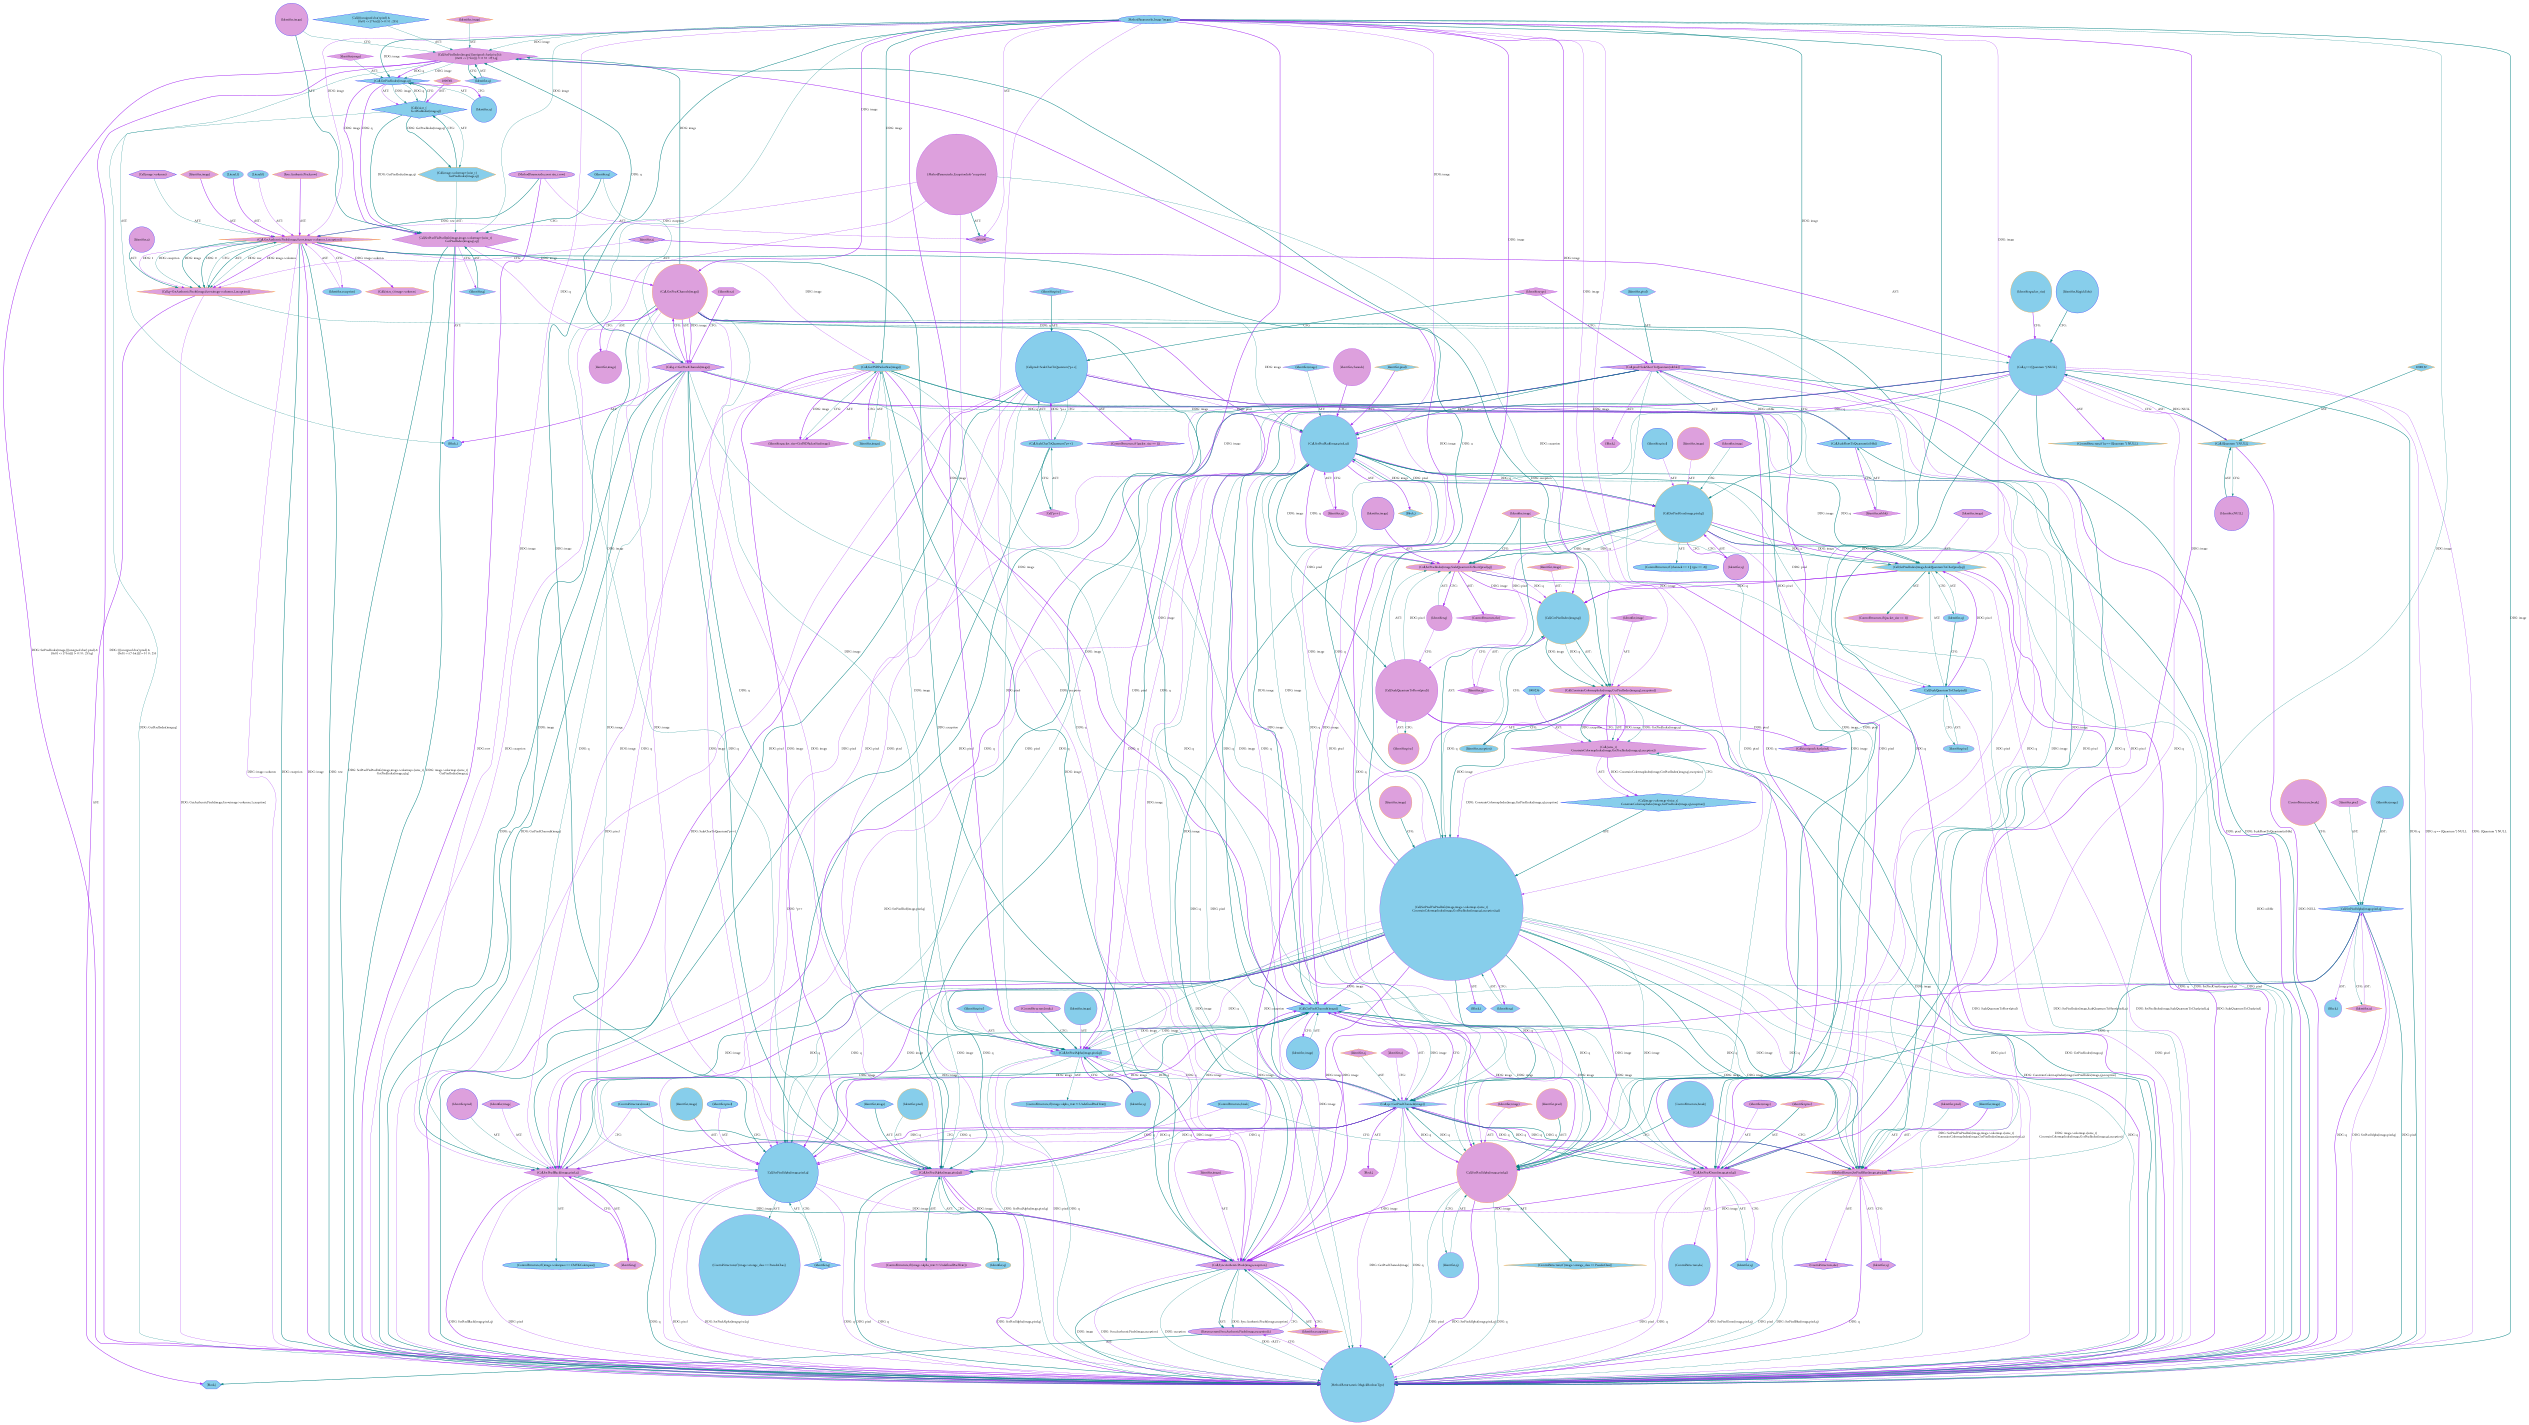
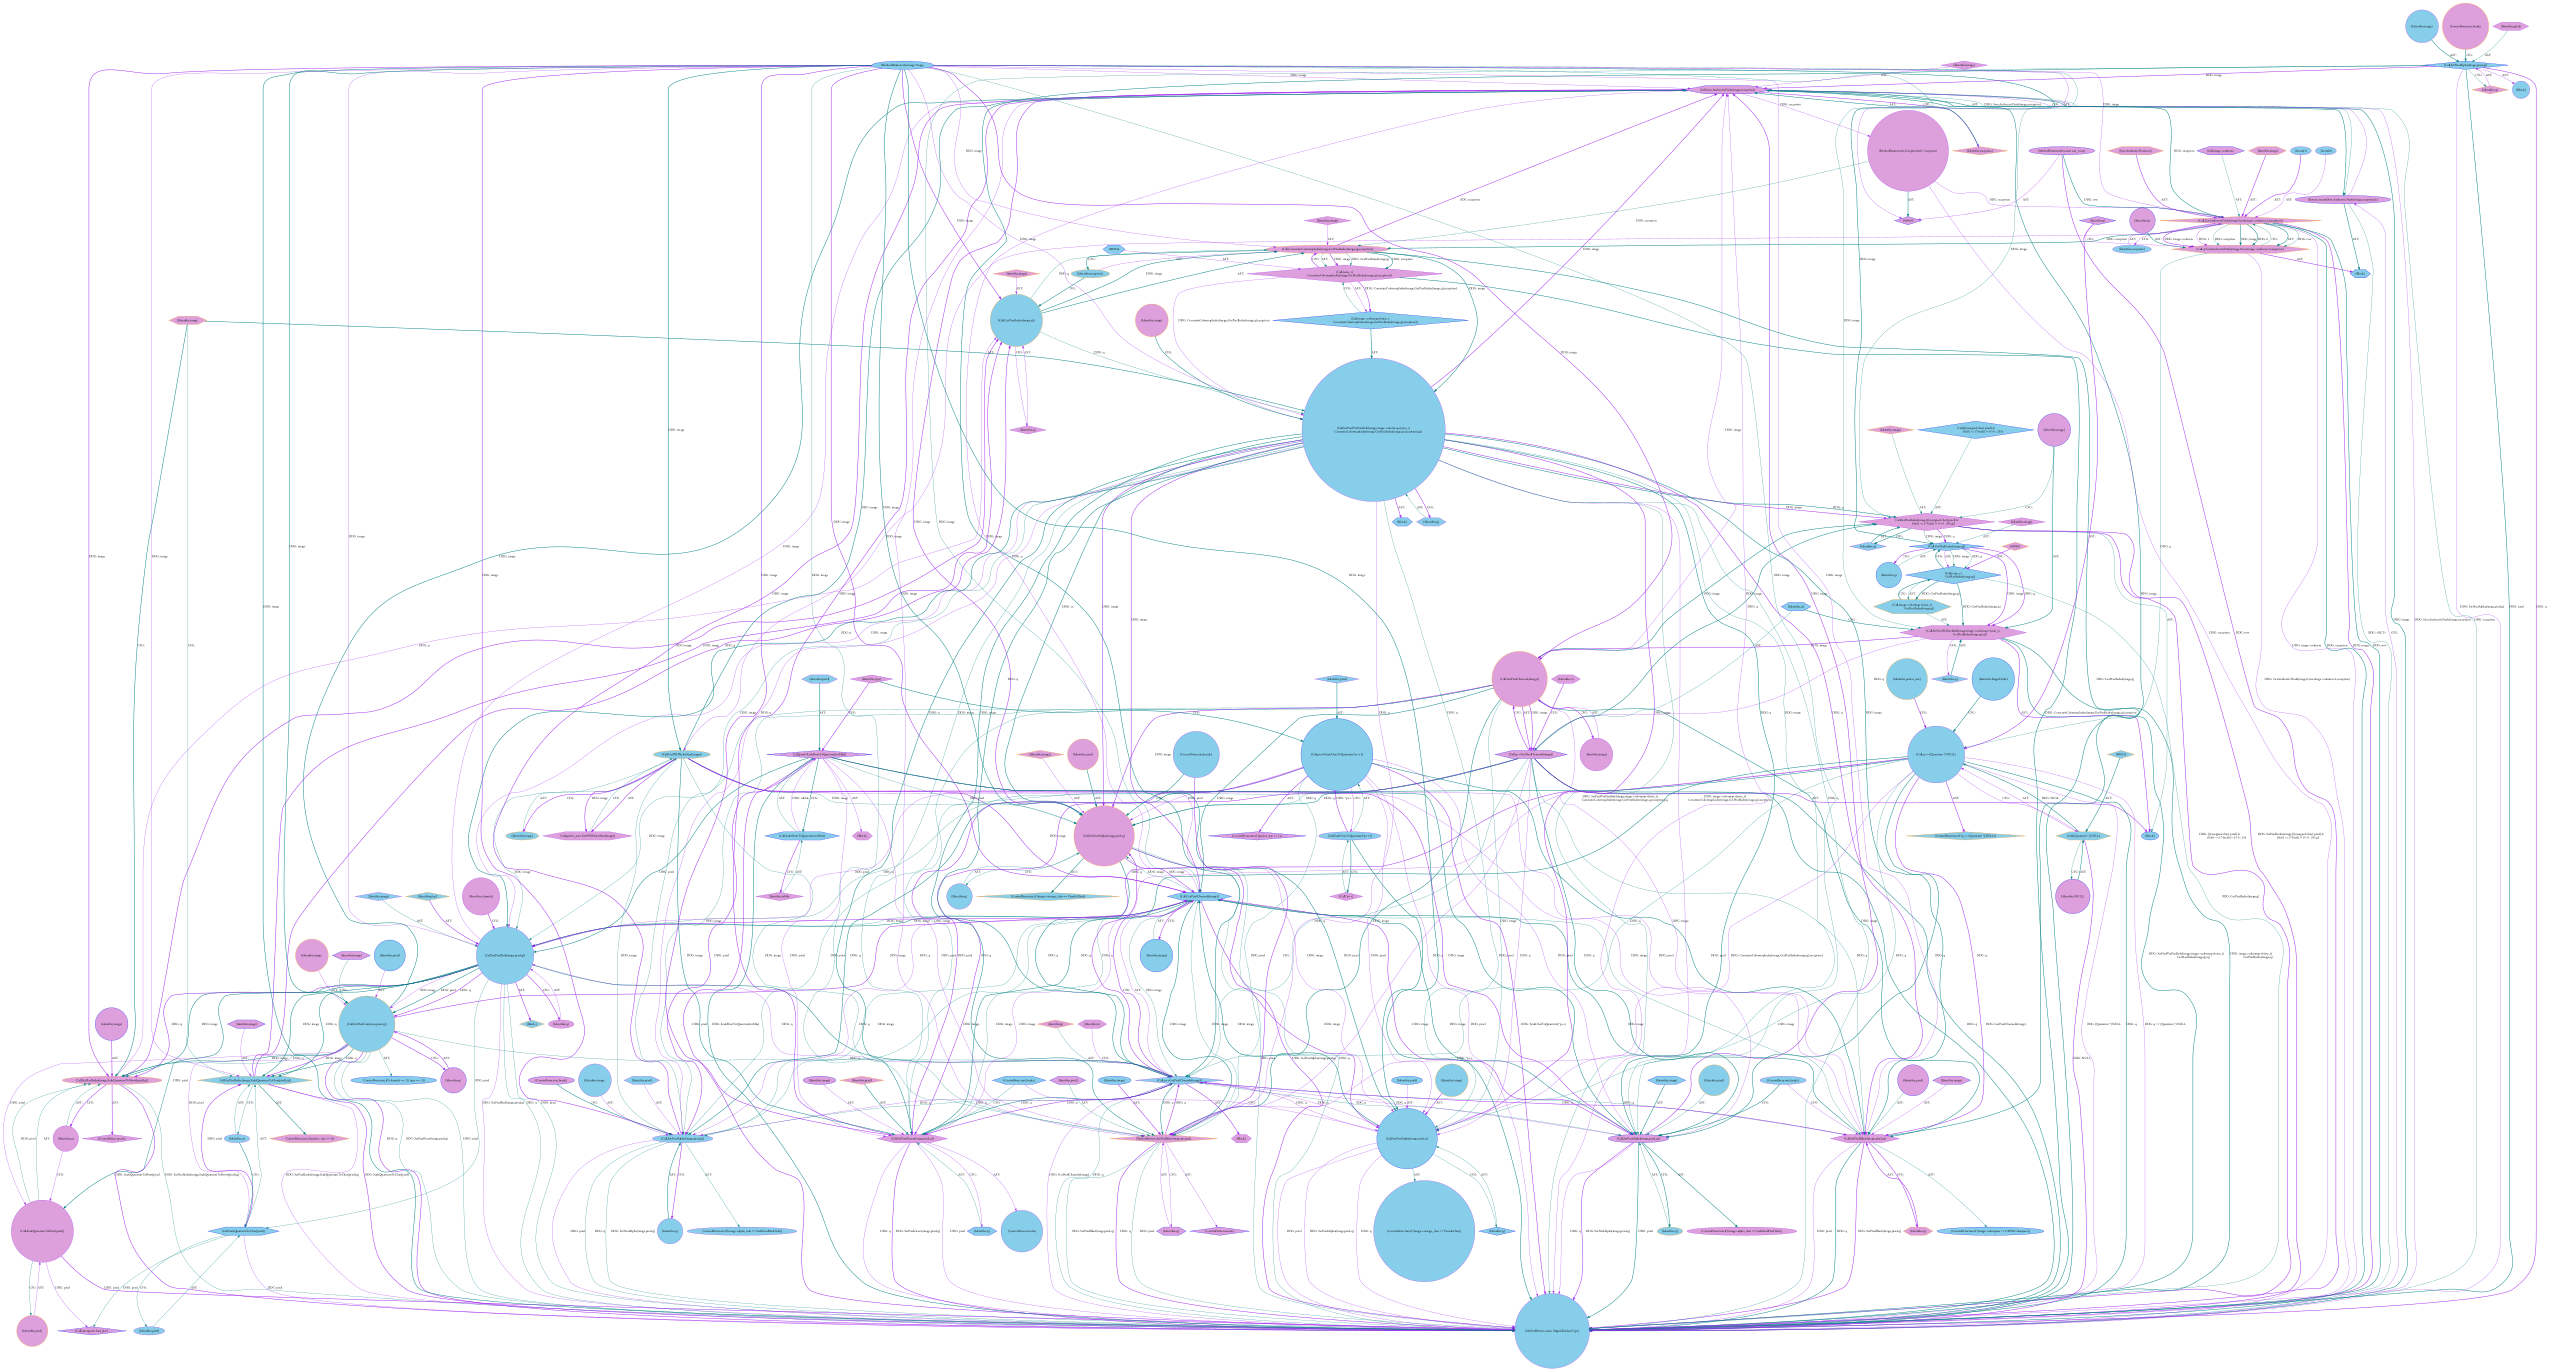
node "(Call,(ssize_t) image->columns)": removed
edge "(Call,pixel=ScaleCharToQuantum(*p++))" -> "(Call,ScaleCharToQuantum(*p++))": color teal -> purple
node "(Identifier,packet_size=GetPSDPacketSize(image))": label "(Identifier,packet_size=GetPSDPacketSize(image))" -> "(Call,packet_size=GetPSDPacketSize(image))"
node "(Call,(Quantum *) NULL)": shape diamond -> hexagon
node "(Call,SetPixelGray(image,pixel,q))": label "(Call,SetPixelGray(image,pixel,q))" -> "(Call,SetPixelGray(ssize,pixel,q))"
edge "(Call,ScaleQuantumToShort(pixel))" -> "(Call,(unsigned char) pixel)": style bold -> solid
edge "(Call,q == (Quantum *) NULL)" -> "(MethodReturn,SetPixelBlue(image,pixel,q))": label "DDG: q" -> "DDG: ConstrainColormapIndex(image,GetPixelIndex(image,q),exception)"
edge "(MethodParameterIn,ExceptionInfo *exception)" -> "(Call,SyncAuthenticPixels(image,exception))": reversed
edge "(Call,ScaleShortToQuantum(nibble))" -> "(MethodReturn,static MagickBooleanType)": removed, label "DDG: nibble"
